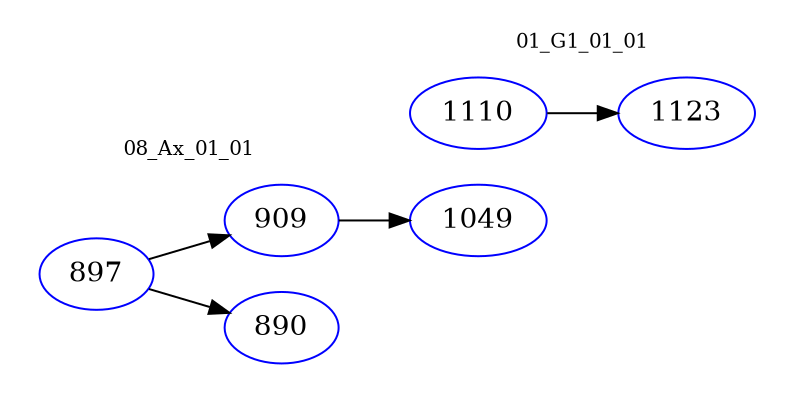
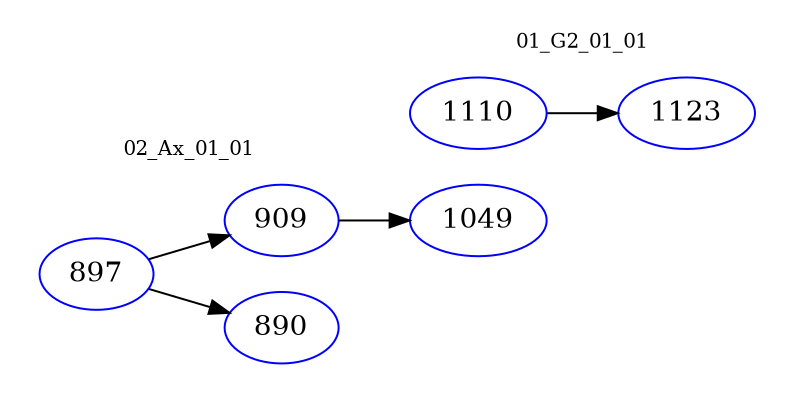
cluster "01_G1_01_01": label "01_G1_01_01" -> "01_G2_01_01"
cluster "08_Ax_01_01": label "08_Ax_01_01" -> "02_Ax_01_01"
